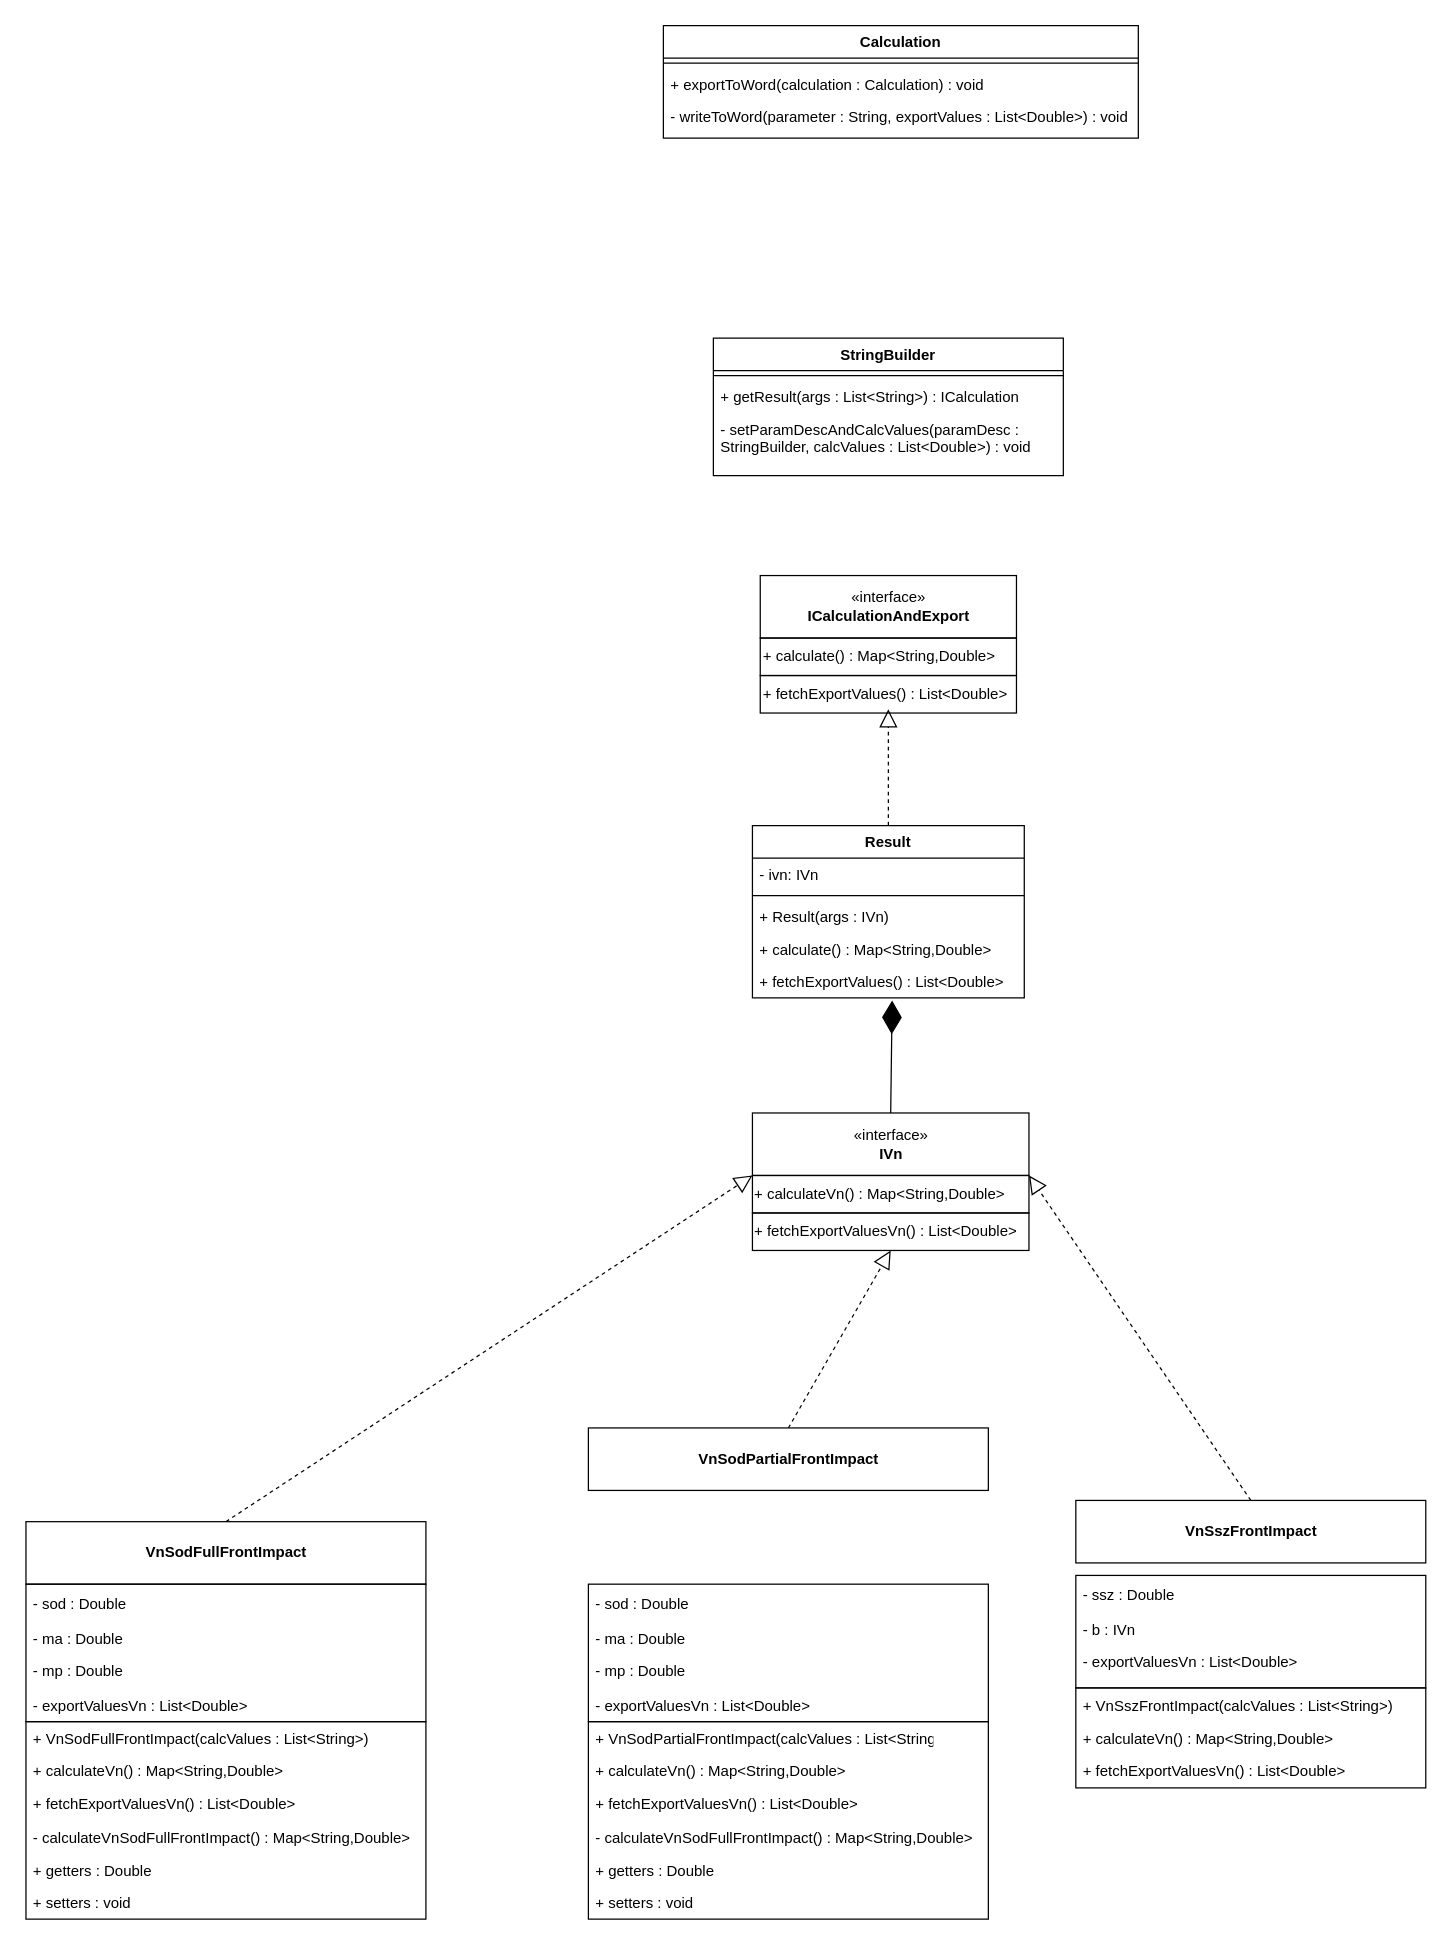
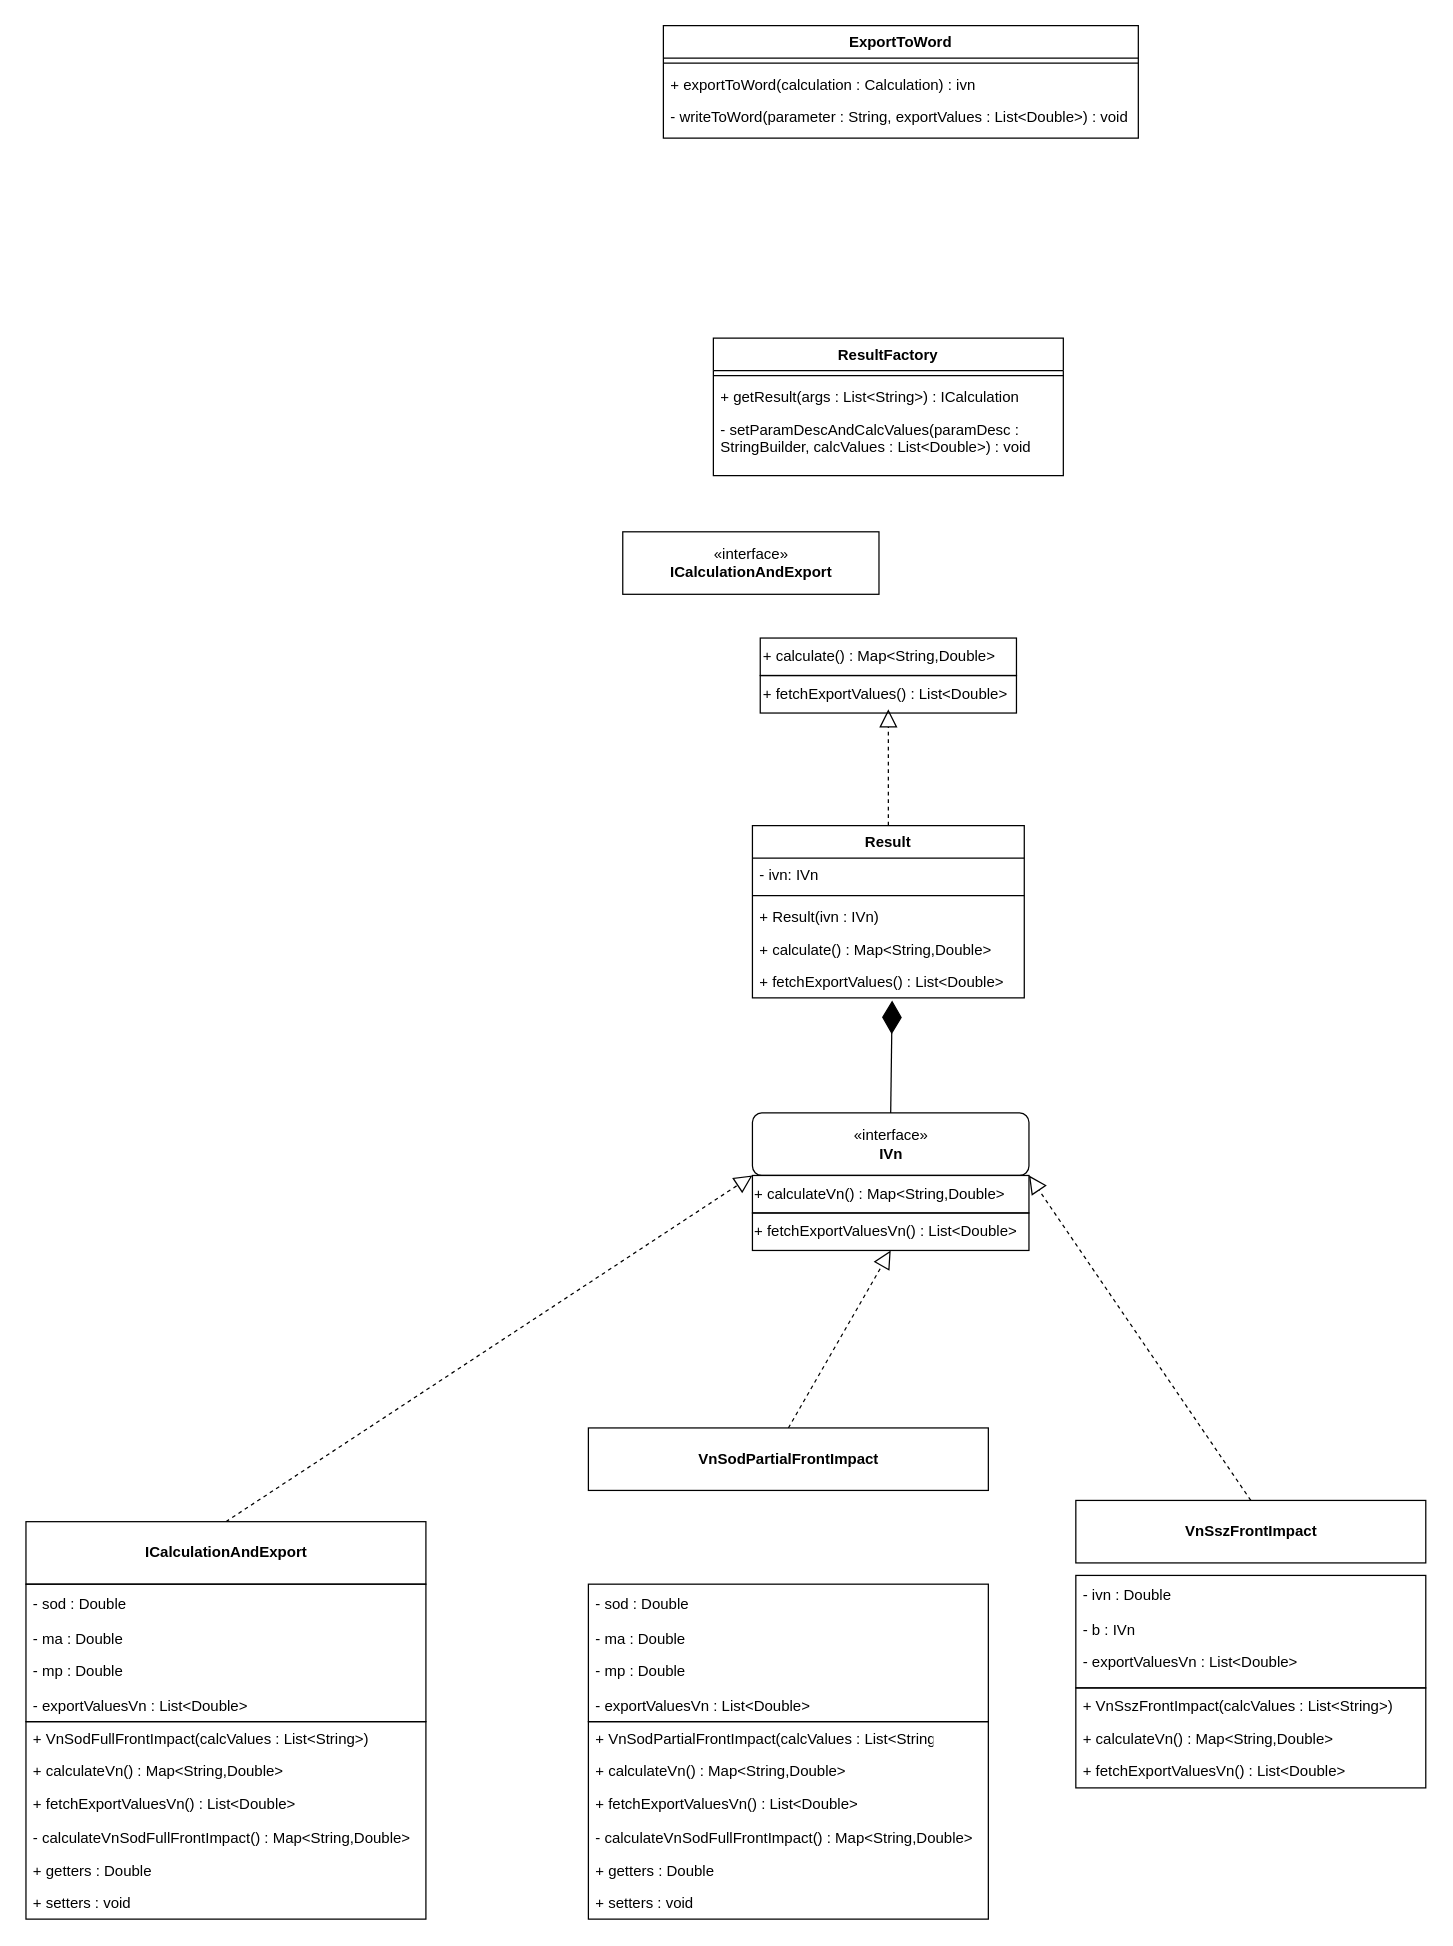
node "Calculation": label "Calculation" -> "ExportToWord"
node "+ exportToWord(calculation : Calculation) : void": label "+ exportToWord(calculation : Calculation) : void" -> "+ exportToWord(calculation : Calculation) : ivn"
node "StringBuilder": label "StringBuilder" -> "ResultFactory"
node "«interface» ICalculationAndExport": moved (888, 607) -> (751, 563)
node "+ Result(args : IVn)": label "+ Result(args : IVn)" -> "+ Result(ivn : IVn)"
node "«interface» IVn": shape rectangle -> rounded rectangle
node "VnSodFullFrontImpact": label "VnSodFullFrontImpact" -> "ICalculationAndExport"
node "- ssz : Double": label "- ssz : Double" -> "- ivn : Double"
